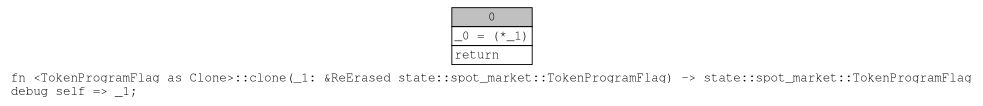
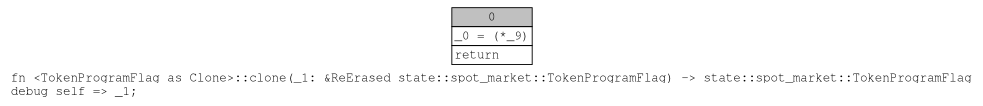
node "0": text "_0 = (*_1)" -> "_0 = (*_9)"
